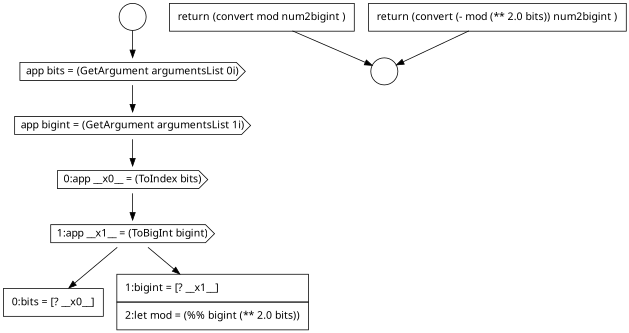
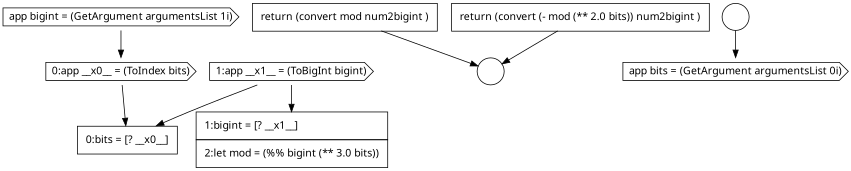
edge "app bits = (GetArgument argumentsList 0i)" -> "app bigint = (GetArgument argumentsList 1i)": removed
edge "0:app __x0__ = (ToIndex bits)" -> "1:app __x1__ = (ToBigInt bigint)": now "0:app __x0__ = (ToIndex bits)" -> "0:bits = [? __x0__]"
node "1:bigint = [? __x1__]": text "2:let mod = (%% bigint (** 2.0 bits))" -> "2:let mod = (%% bigint (** 3.0 bits))"
